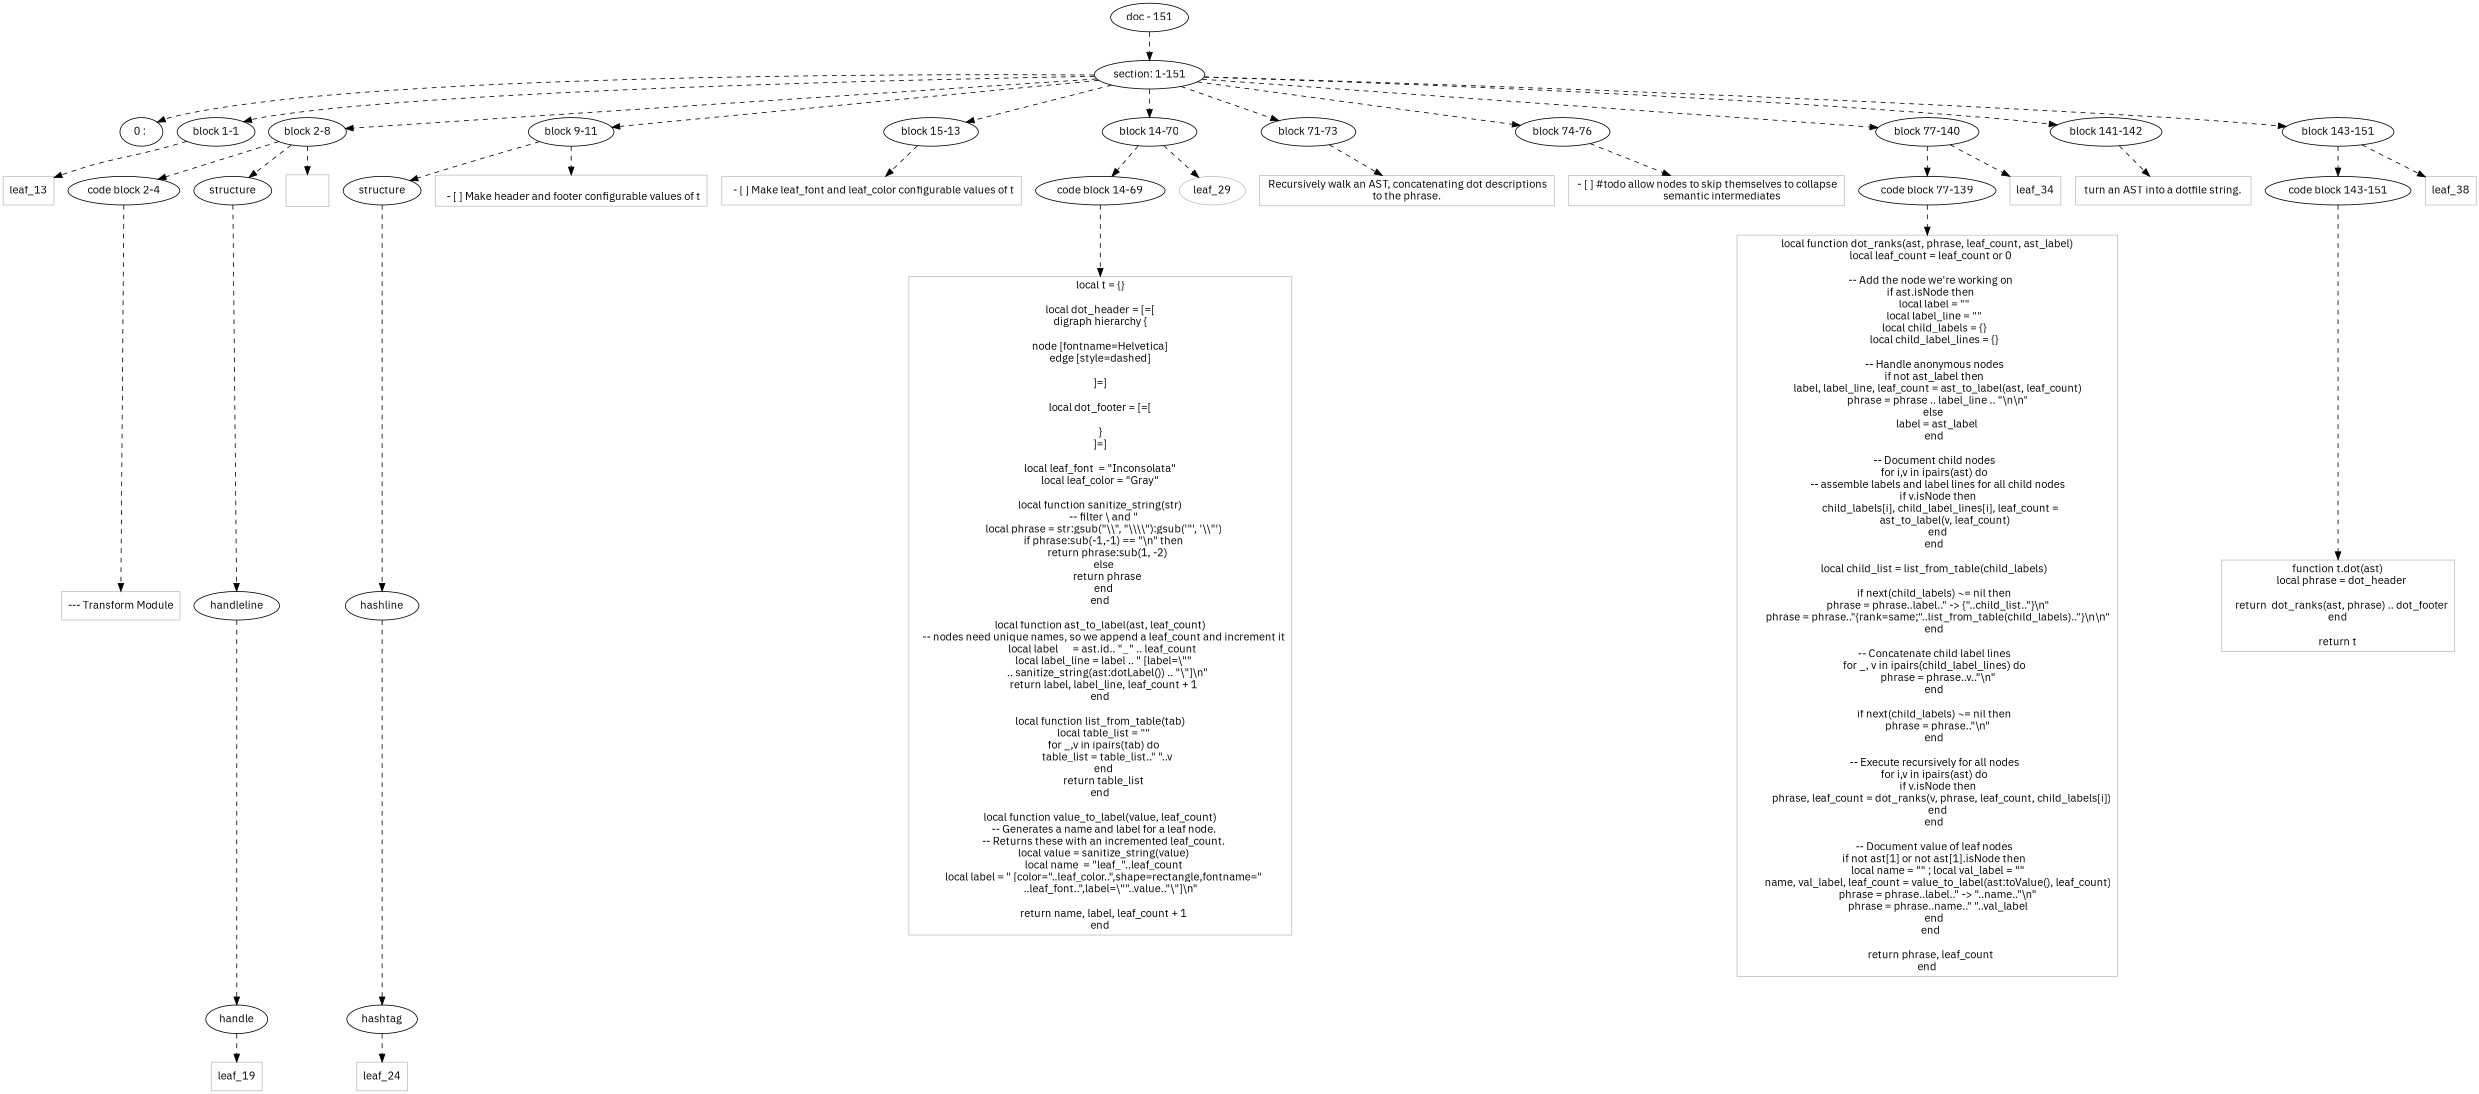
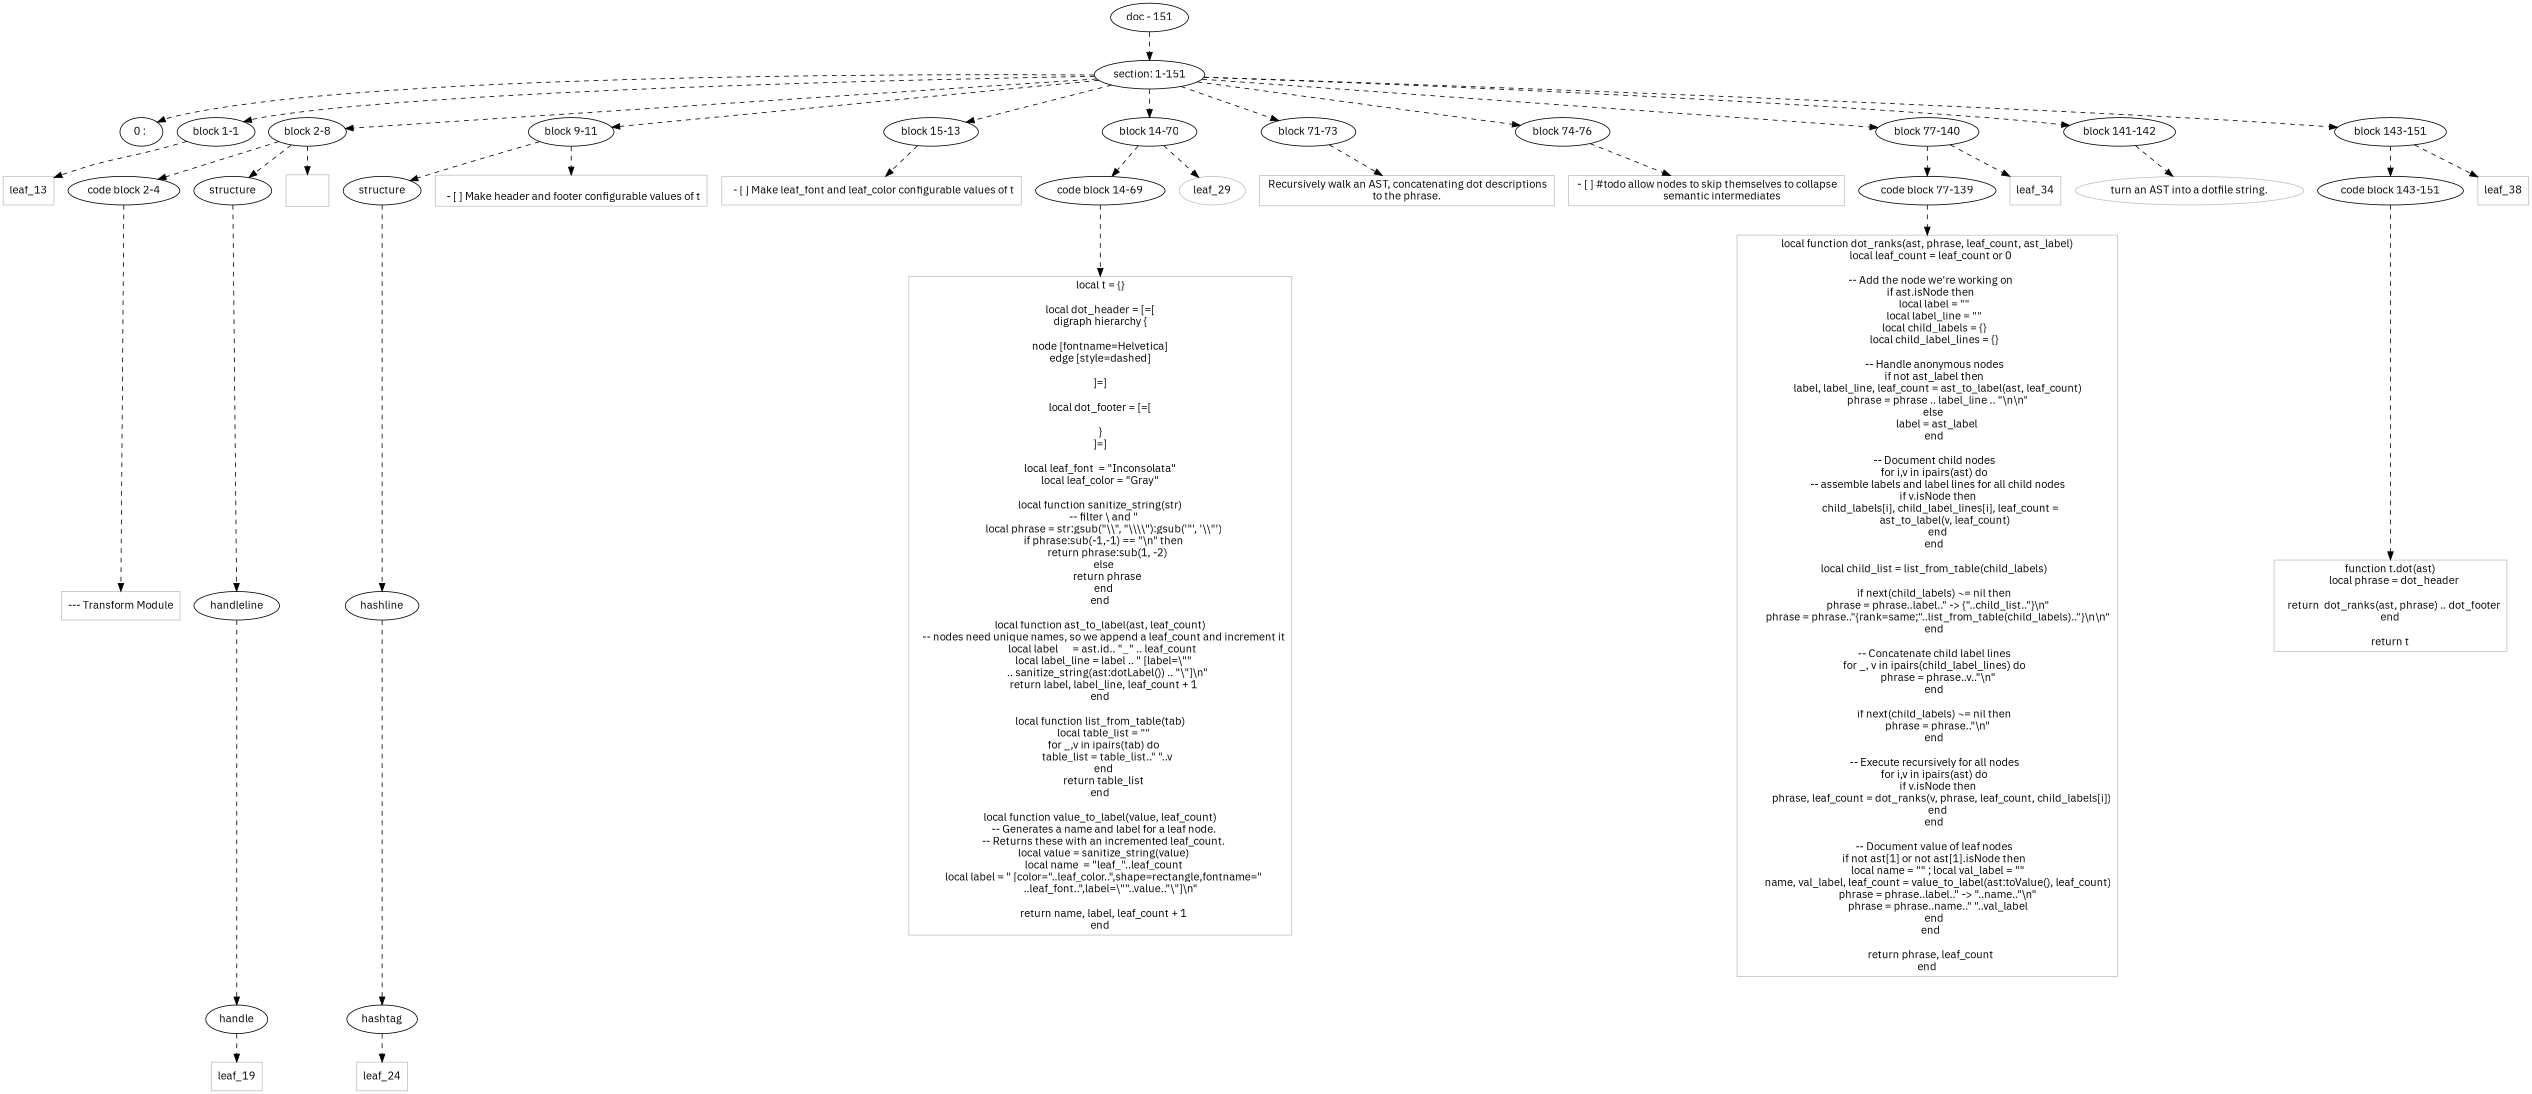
node "turn an AST into a dotfile string.": shape box -> ellipse
